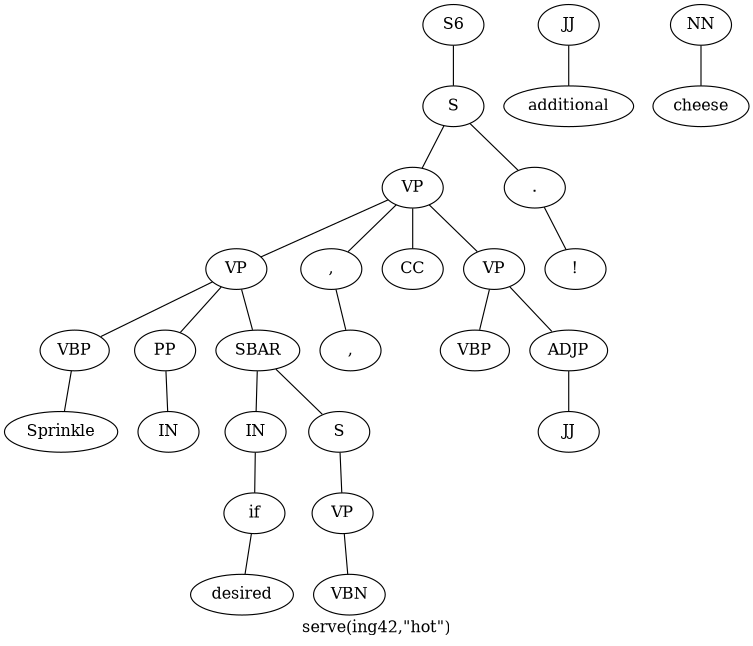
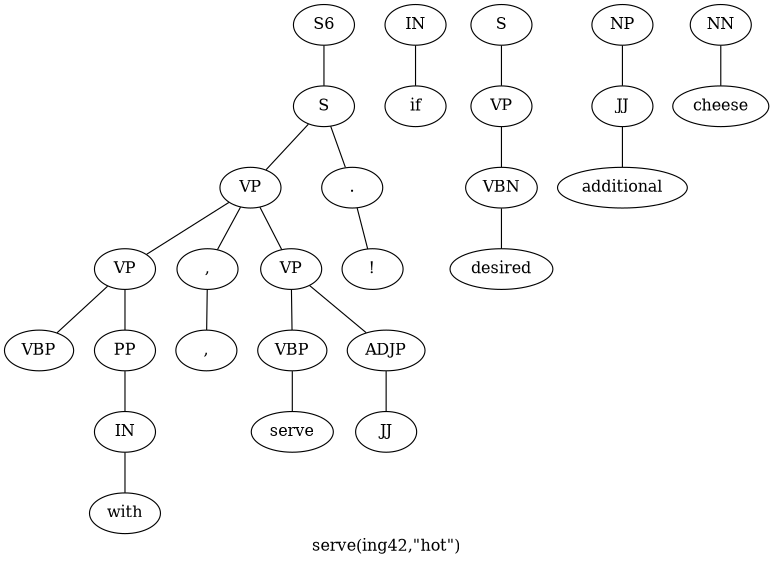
node "NP": added
node "CC": removed
node "SBAR": removed
node "Sprinkle": removed
node "serve": added
node "with": added
edge "if" -- "desired": now "VBN" -- "desired"
